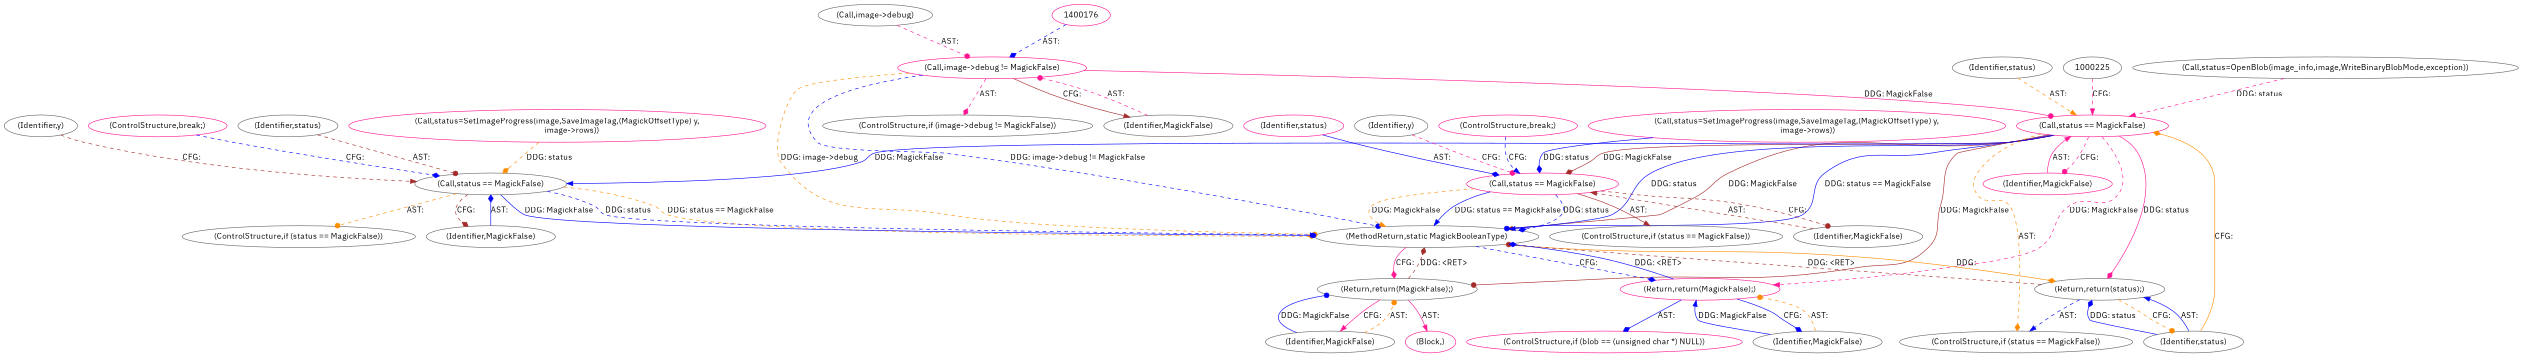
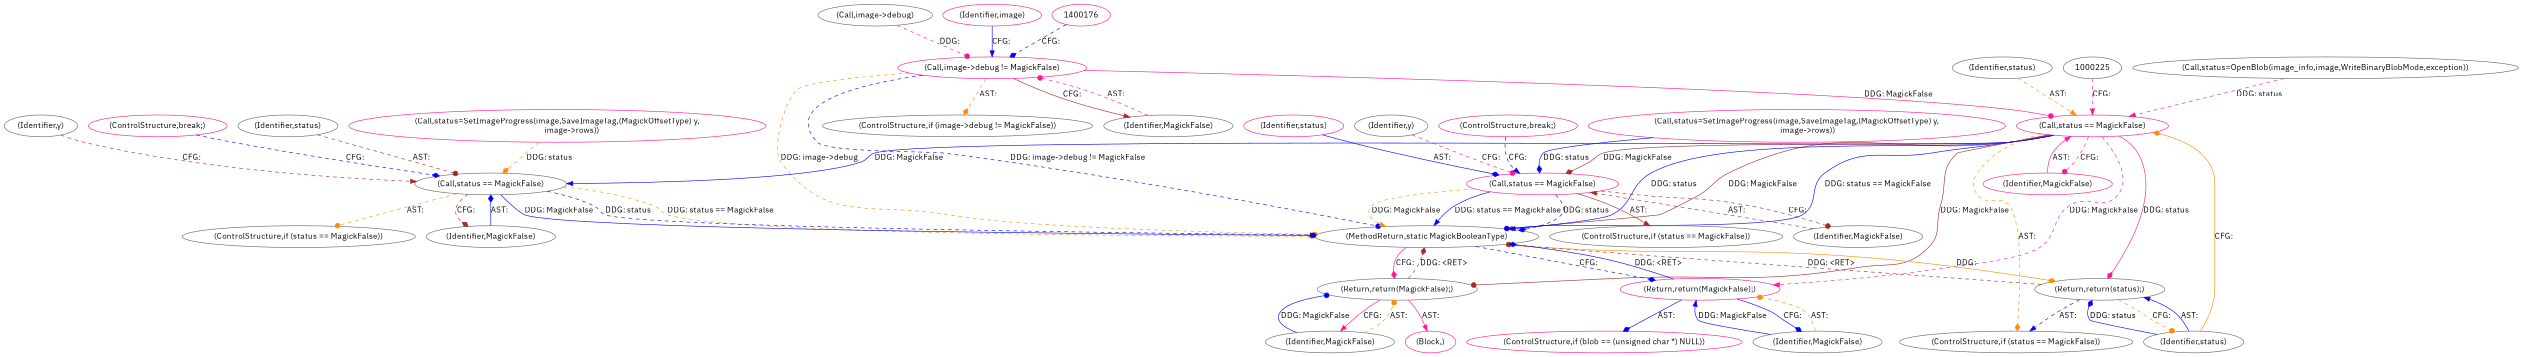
node "(Identifier,image)": added
edge "(Call,image->debug)" -> "(Call,image->debug != MagickFalse)": label "AST: " -> "DDG: "
edge "1400176" -> "(Call,image->debug != MagickFalse)": label "AST: " -> "CFG: "
edge "(Call,image->debug != MagickFalse)" -> "(ControlStructure,if (image->debug != MagickFalse))": color deeppink -> darkorange
